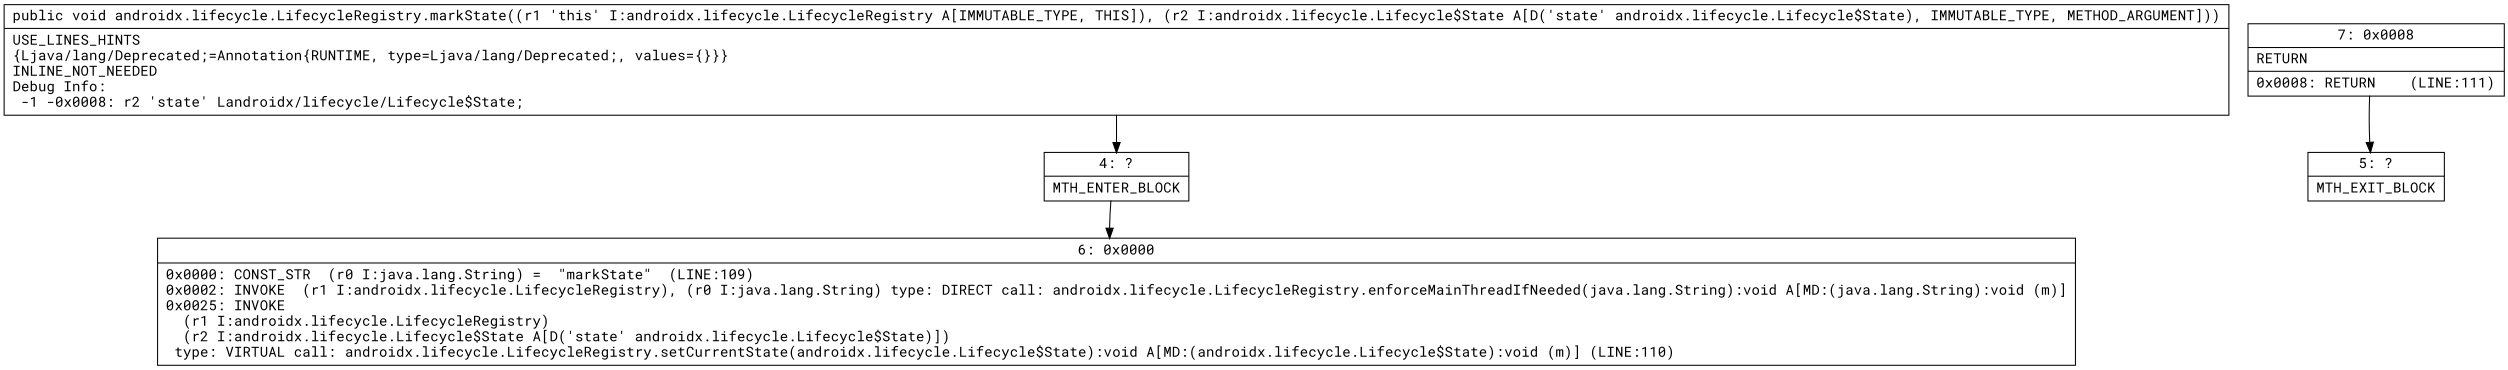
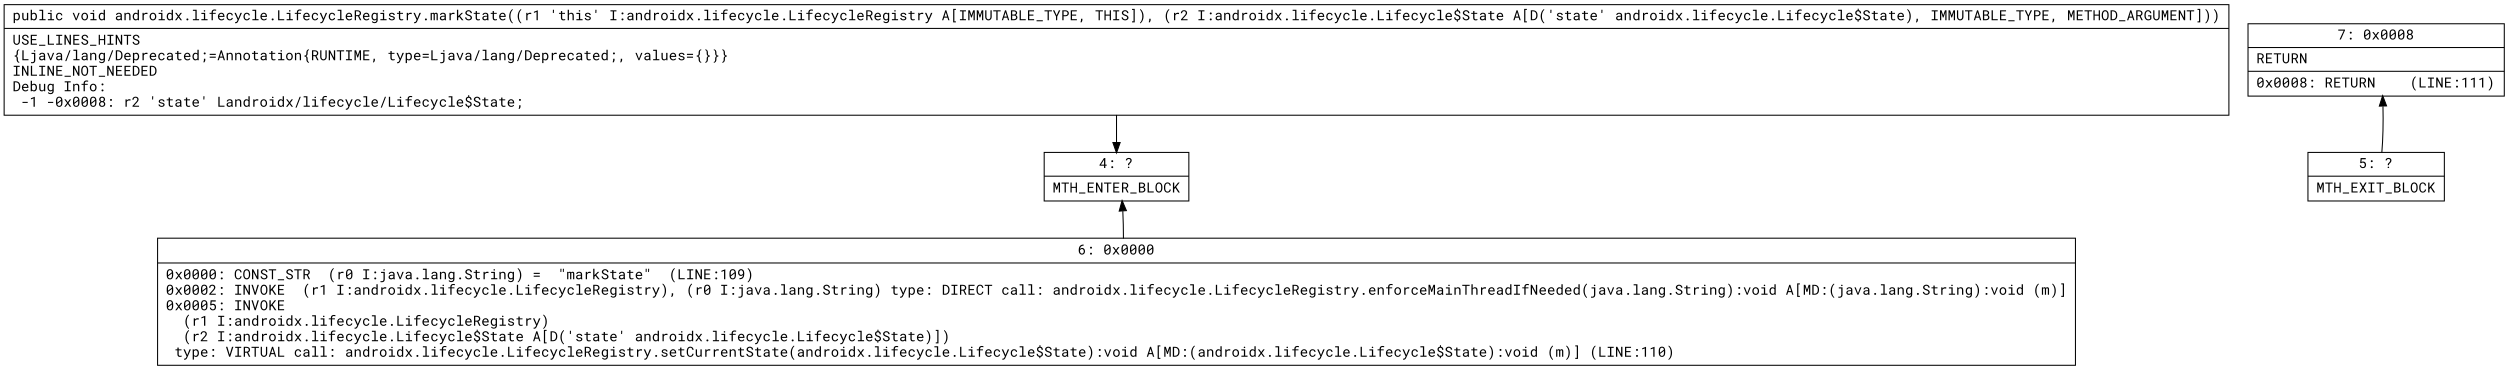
edge "7: 0x0008" -> "5: ?": reversed
edge "4: ?" -> "6: 0x0000": reversed
node "6: 0x0000": text "0x0025: INVOKE" -> "0x0005: INVOKE"
